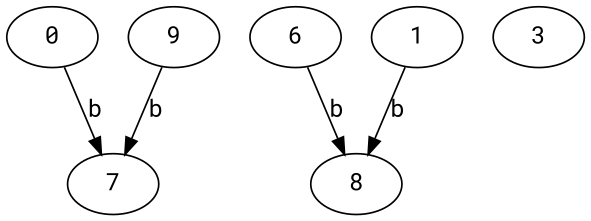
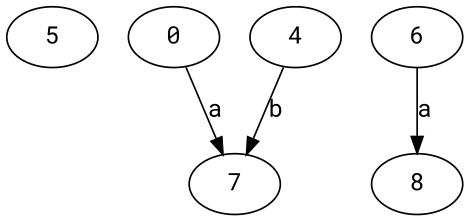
node "5": added
node "9": label "9" -> "4"
node "1": removed
node "3": removed
edge "0" -> "7": label "b" -> "a"
edge "6" -> "8": label "b" -> "a"
